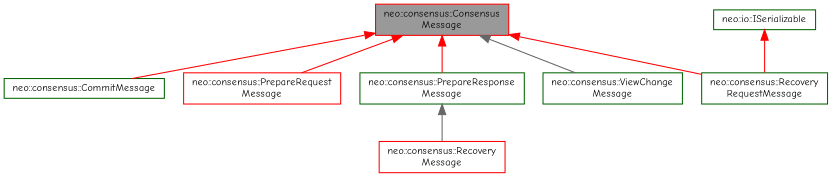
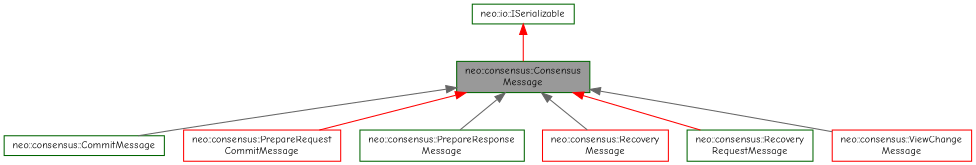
node "neo::consensus::Consensus Message": color red -> darkgreen
edge "neo::consensus::Recovery RequestMessage" -> "neo::io::ISerializable": now "neo::consensus::Consensus Message" -> "neo::io::ISerializable"
edge "neo::consensus::CommitMessage" -> "neo::consensus::Consensus Message": color red -> gray40
edge "neo::consensus::PrepareResponse Message" -> "neo::consensus::Consensus Message": color red -> gray40
node "neo::consensus::PrepareRequest Message": label "neo::consensus::PrepareRequest Message" -> "neo::consensus::PrepareRequest CommitMessage"
node "neo::consensus::ViewChange Message": color darkgreen -> red
edge "neo::consensus::Recovery Message" -> "neo::consensus::PrepareResponse Message": now "neo::consensus::Recovery Message" -> "neo::consensus::Consensus Message"
